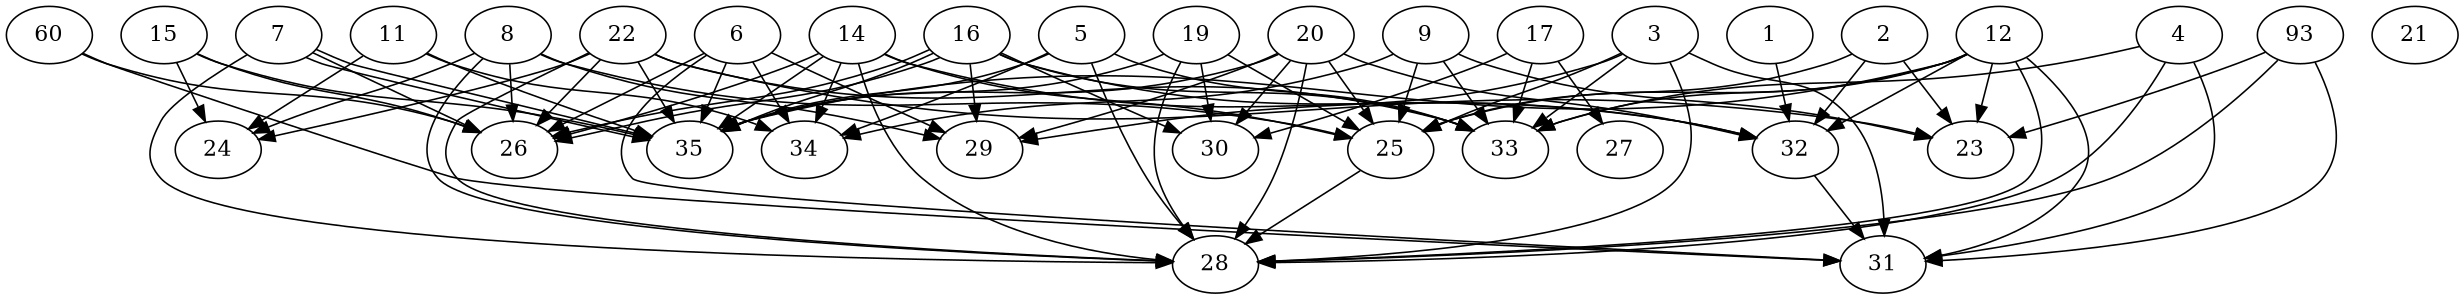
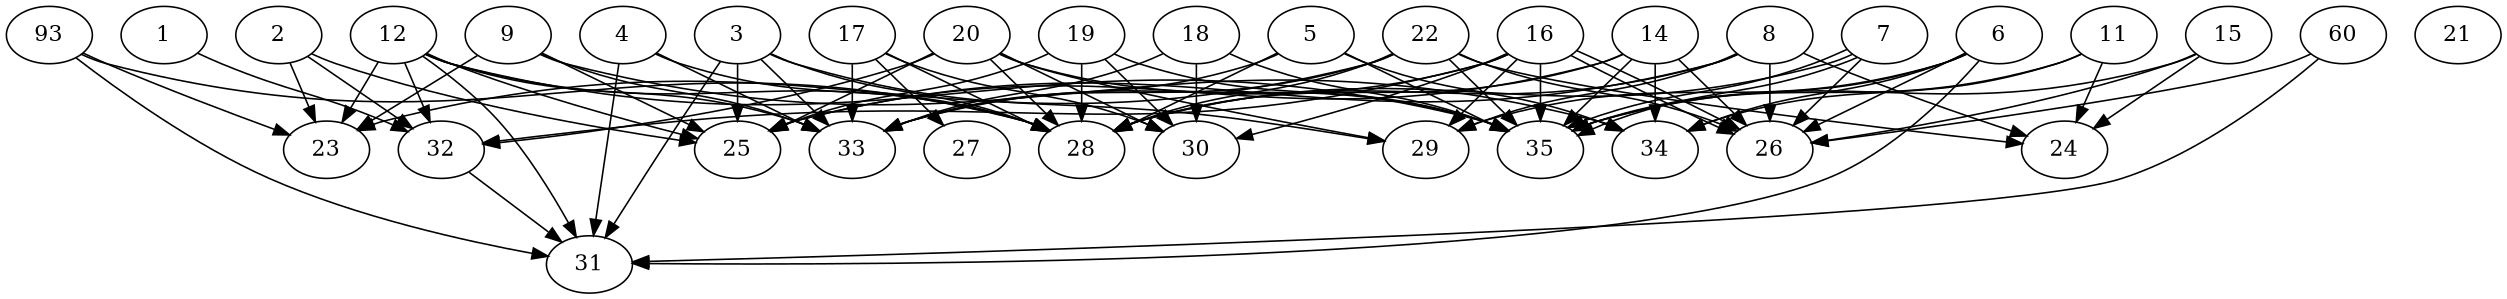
node "18": added
edge "14" -> "32": removed
edge "25" -> "28": now "17" -> "28"
